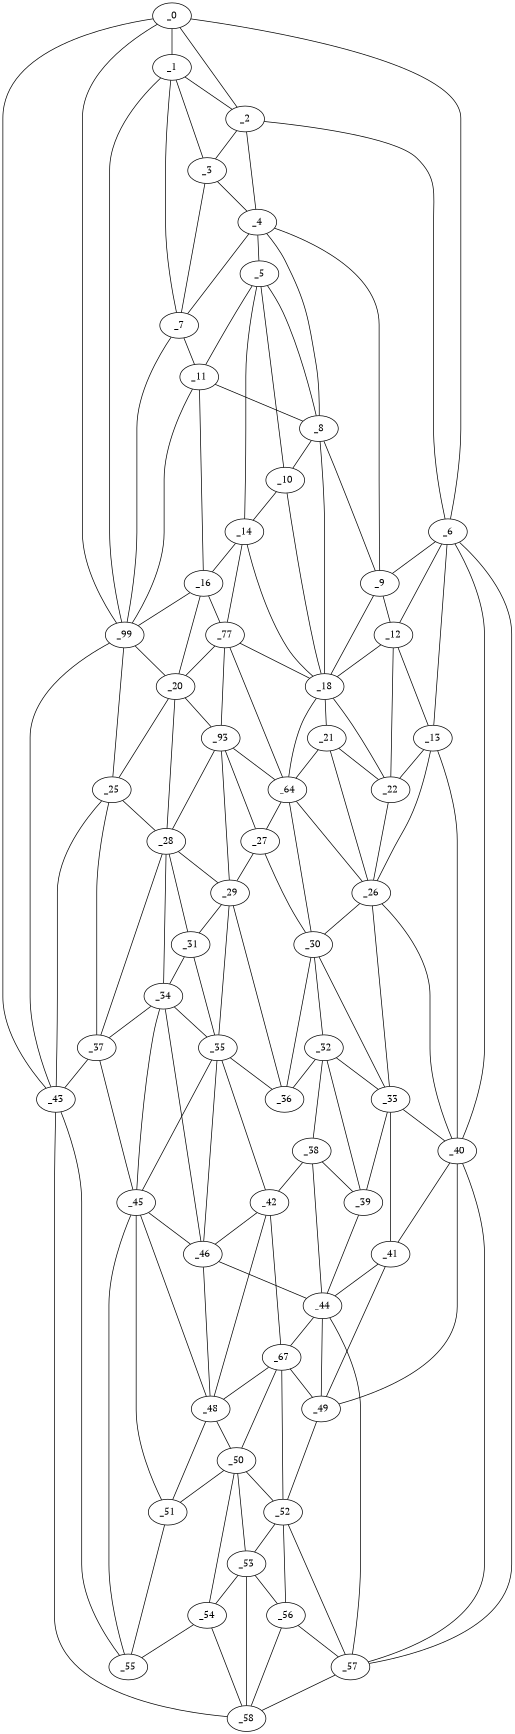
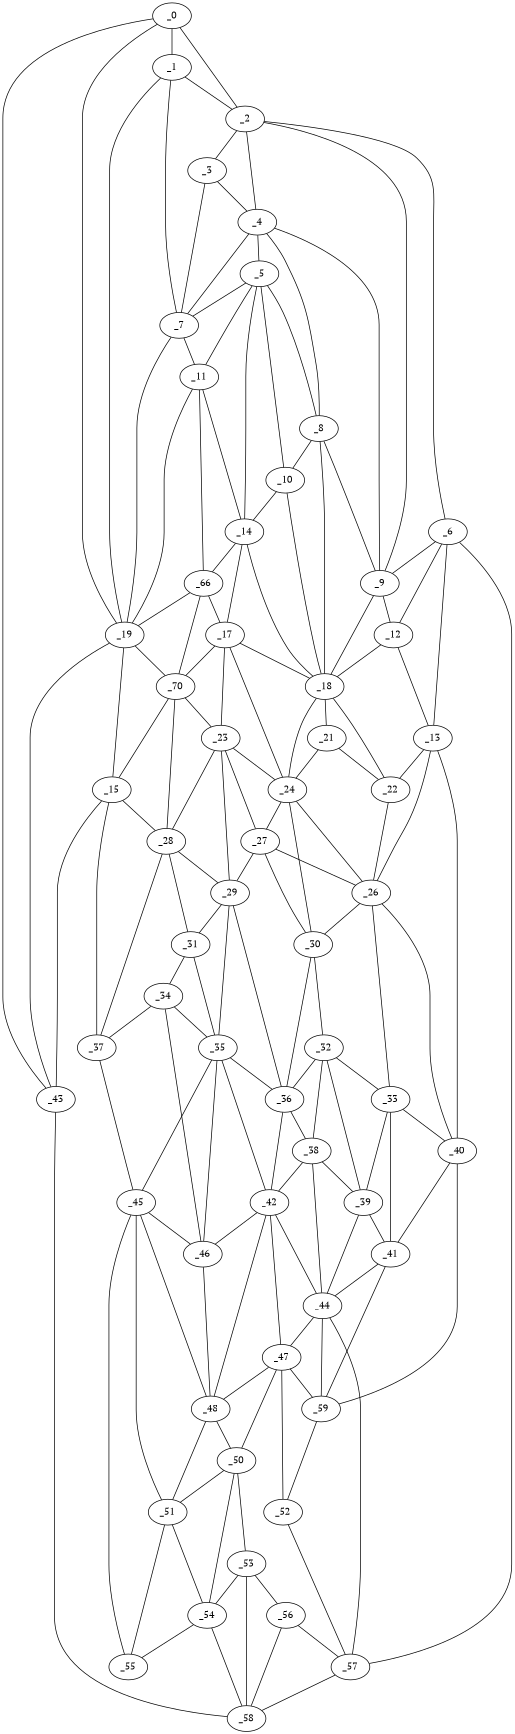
edge "_1" -- "_3": removed
edge "_0" -- "_6": removed
edge "_5" -- "_7": added
edge "_2" -- "_9": added
edge "_11" -- "_8": now "_11" -- "_14"
node "_16": label "_16" -> "_66"
node "_99": label "_99" -> "_19"
node "_77": label "_77" -> "_17"
node "_20": label "_20" -> "_70"
edge "_12" -- "_22": removed
node "_93": label "_93" -> "_23"
node "_25": label "_25" -> "_15"
node "_64": label "_64" -> "_24"
edge "_21" -- "_26": now "_27" -- "_26"
edge "_6" -- "_40": removed
edge "_28" -- "_34": removed
edge "_30" -- "_33": removed
edge "_37" -- "_43": removed
edge "_34" -- "_45": removed
edge "_36" -- "_38": added
edge "_36" -- "_42": added
edge "_39" -- "_41": added
edge "_46" -- "_44": now "_42" -- "_44"
node "_67": label "_67" -> "_47"
edge "_43" -- "_55": removed
node "_49": label "_49" -> "_59"
edge "_40" -- "_57": removed
edge "_50" -- "_52": removed
edge "_52" -- "_53": removed
edge "_51" -- "_54": added
edge "_52" -- "_56": removed
